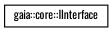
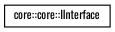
node "gaia::core::IInterface": label "gaia::core::IInterface" -> "core::core::IInterface"
